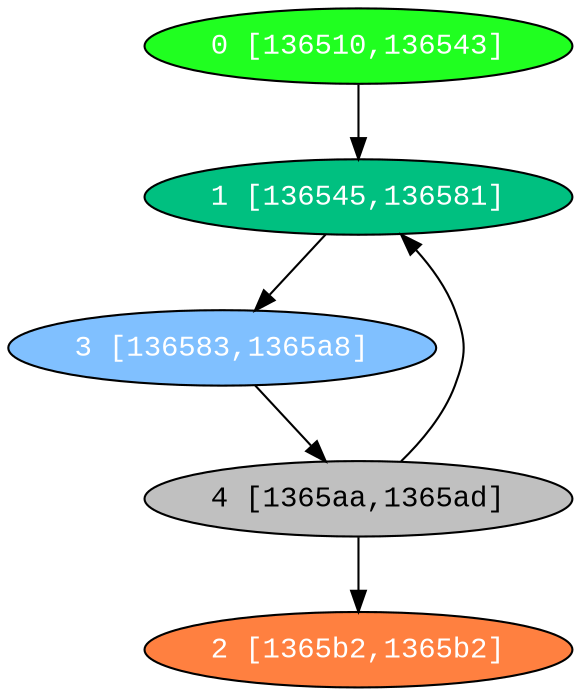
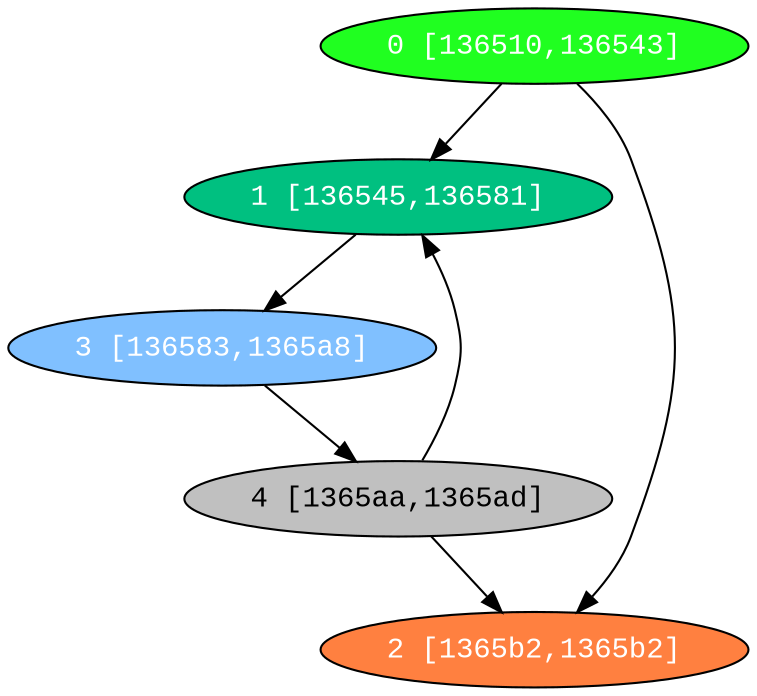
edge "0 [136510,136543]" -> "2 [1365b2,1365b2]": added
